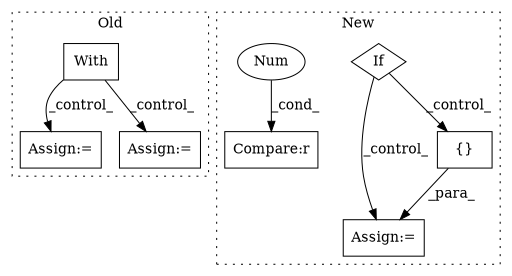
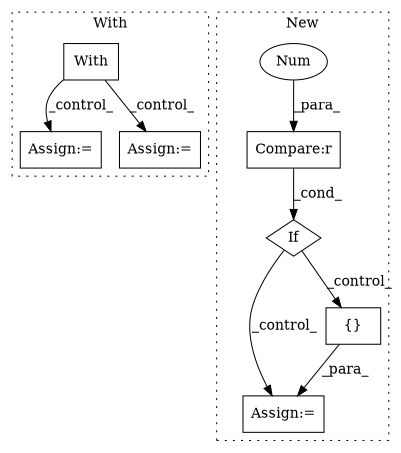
cluster "Old": label "Old" -> "With"
edge "Num" -> "Compare:r": label "_cond_" -> "_para_"
edge "Compare:r" -> "If": added, label "_cond_"
